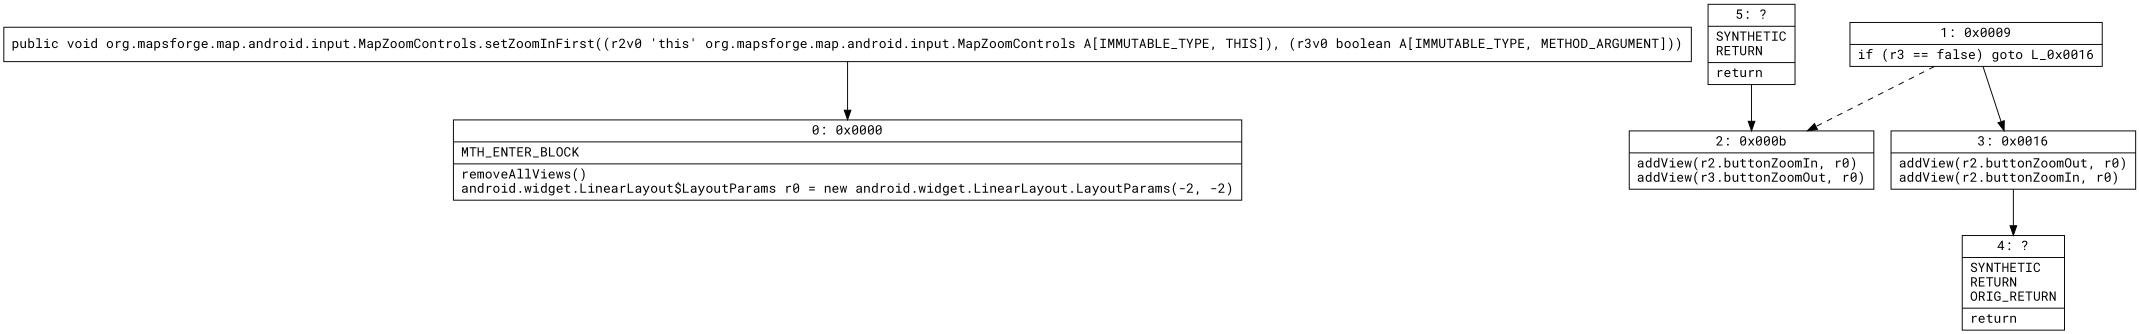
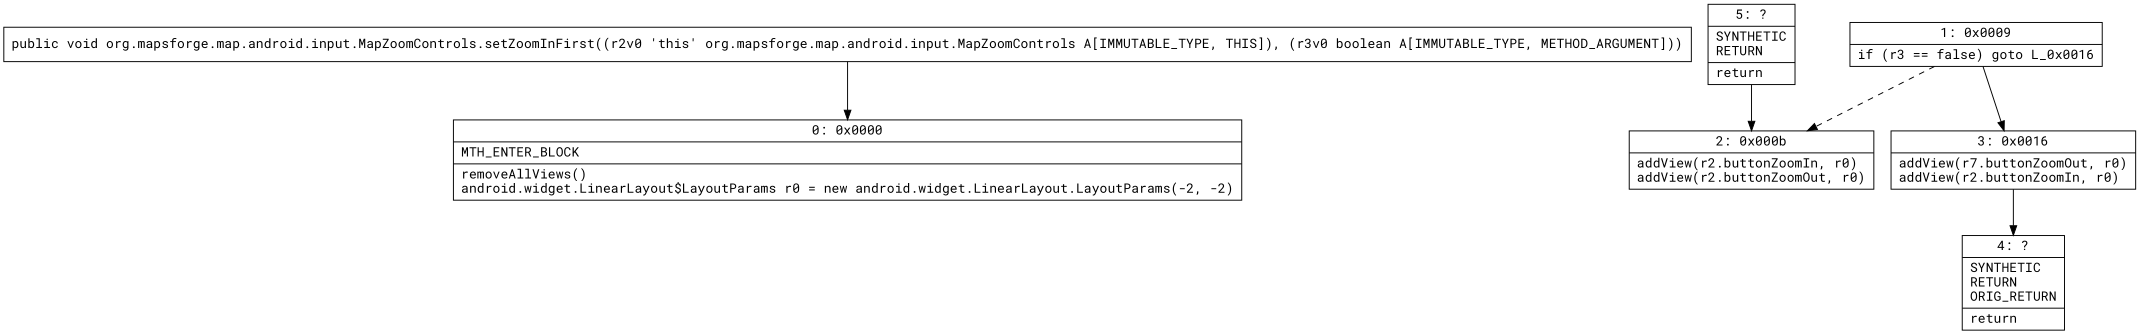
node "3: 0x0016": text "addView(r2.buttonZoomOut, r0)" -> "addView(r7.buttonZoomOut, r0)"
node "2: 0x000b": text "addView(r3.buttonZoomOut, r0)" -> "addView(r2.buttonZoomOut, r0)"
